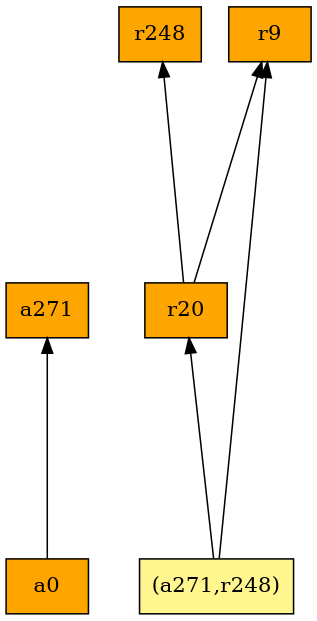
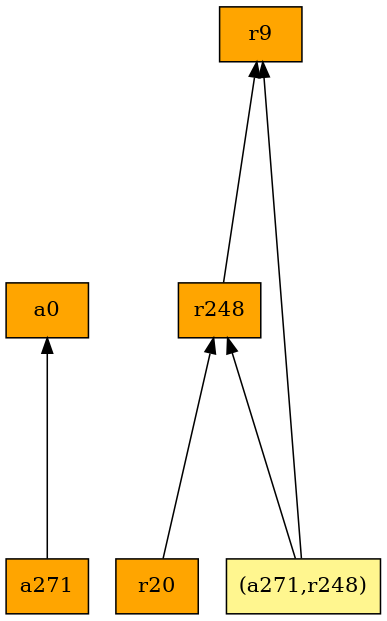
edge "r20" -> "r9": now "r248" -> "r9"
edge "a0" -> "a271": reversed
edge "(a271,r248)" -> "r20": now "(a271,r248)" -> "r248"
